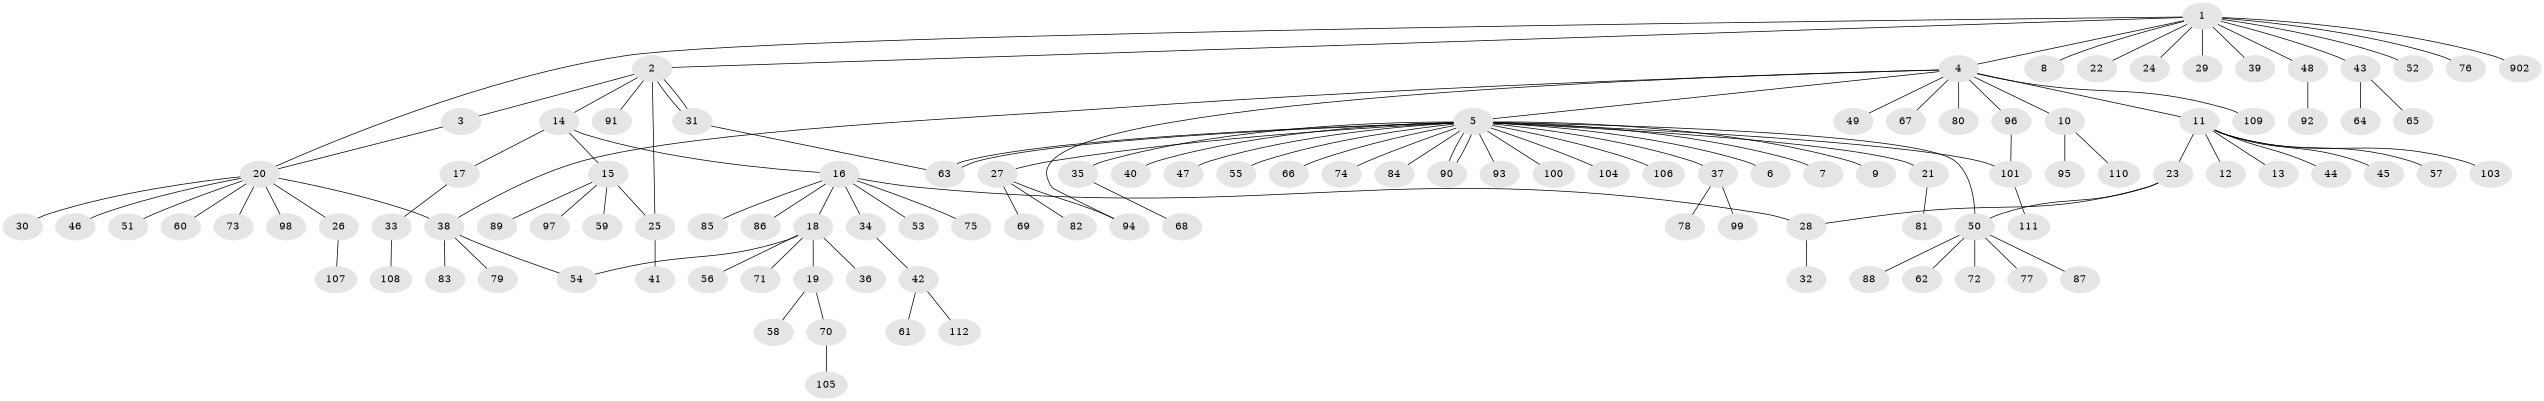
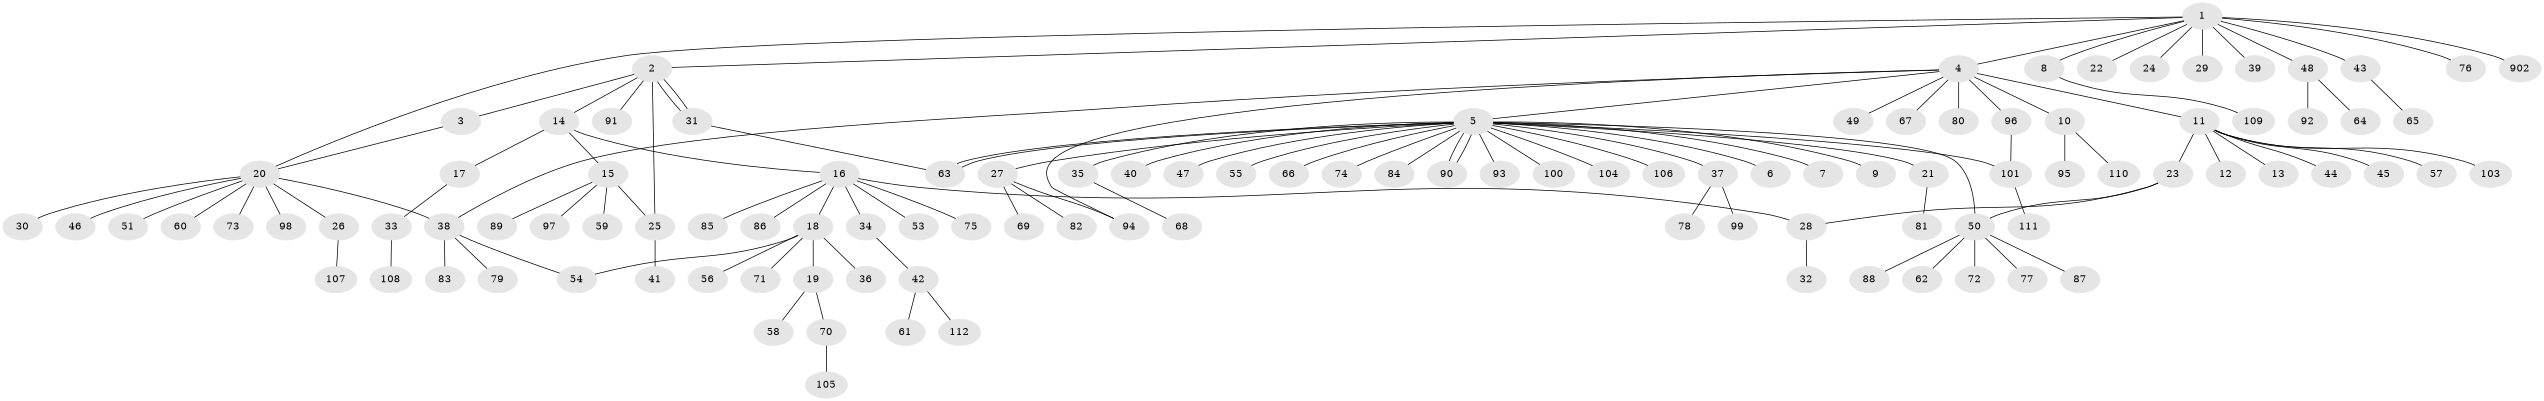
node "52": removed
edge "4" -- "109": now "8" -- "109"
edge "43" -- "64": now "48" -- "64"
